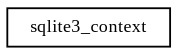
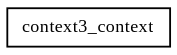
node "sqlite3_context": label "sqlite3_context" -> "context3_context"
